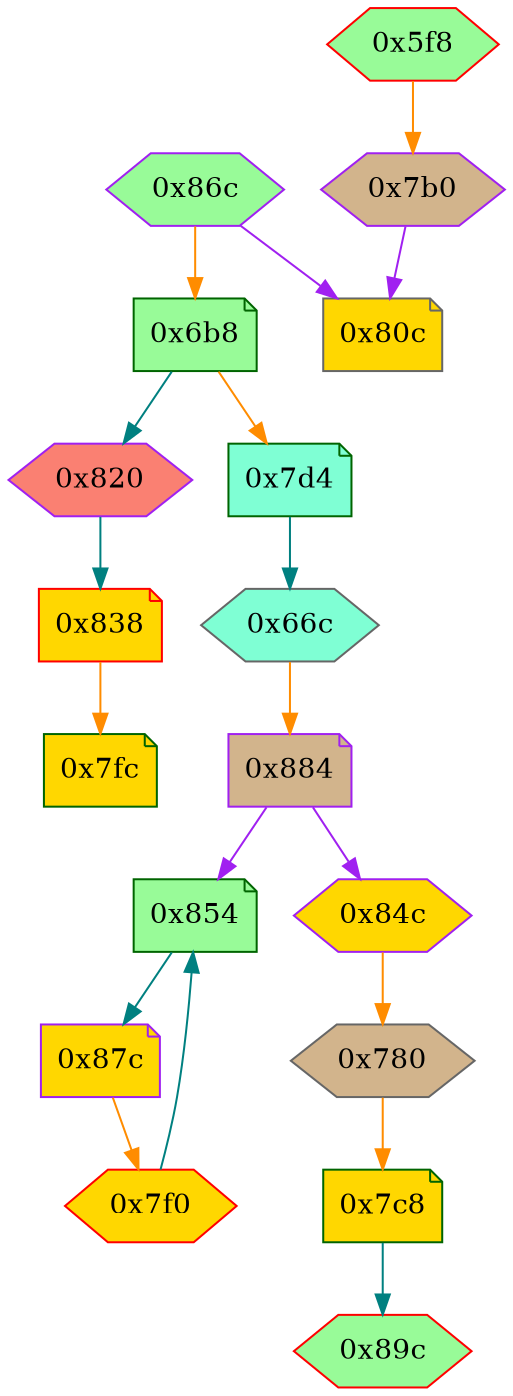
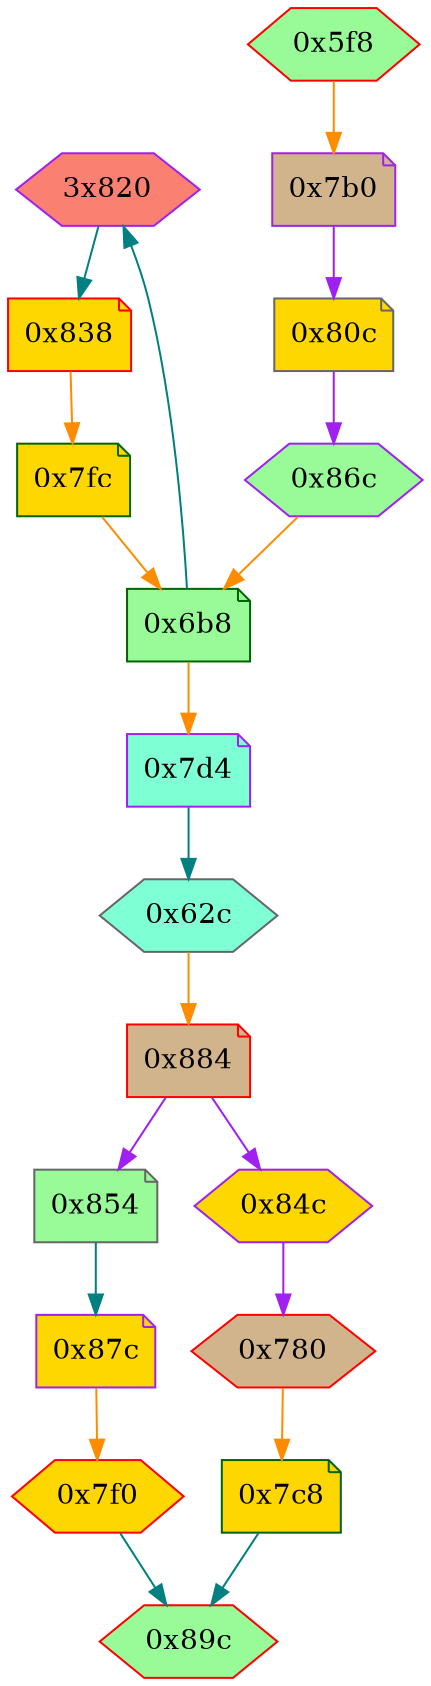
node "0x7b0": shape hexagon -> note
edge "0x86c" -> "0x80c": reversed
node "0x820": label "0x820" -> "3x820"
node "0x7d4": color darkgreen -> purple
edge "0x7fc" -> "0x6b8": added
node "0x66c": label "0x66c" -> "0x62c"
node "0x884": color purple -> red
node "0x854": color darkgreen -> gray40
edge "0x84c" -> "0x780": color darkorange -> purple
node "0x780": color gray40 -> red
edge "0x7f0" -> "0x854": now "0x7f0" -> "0x89c"
